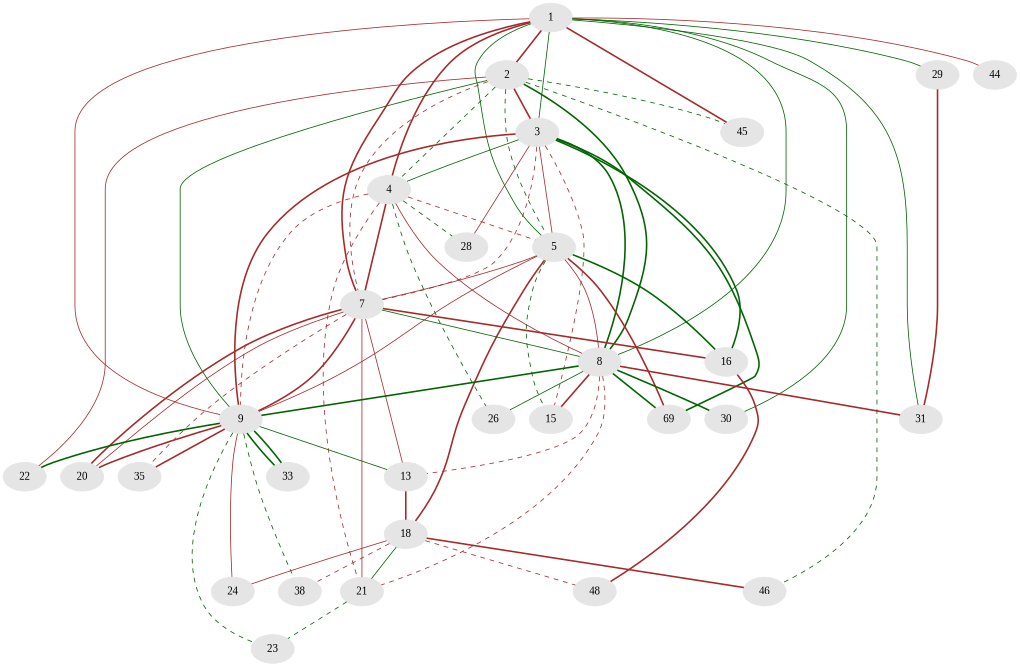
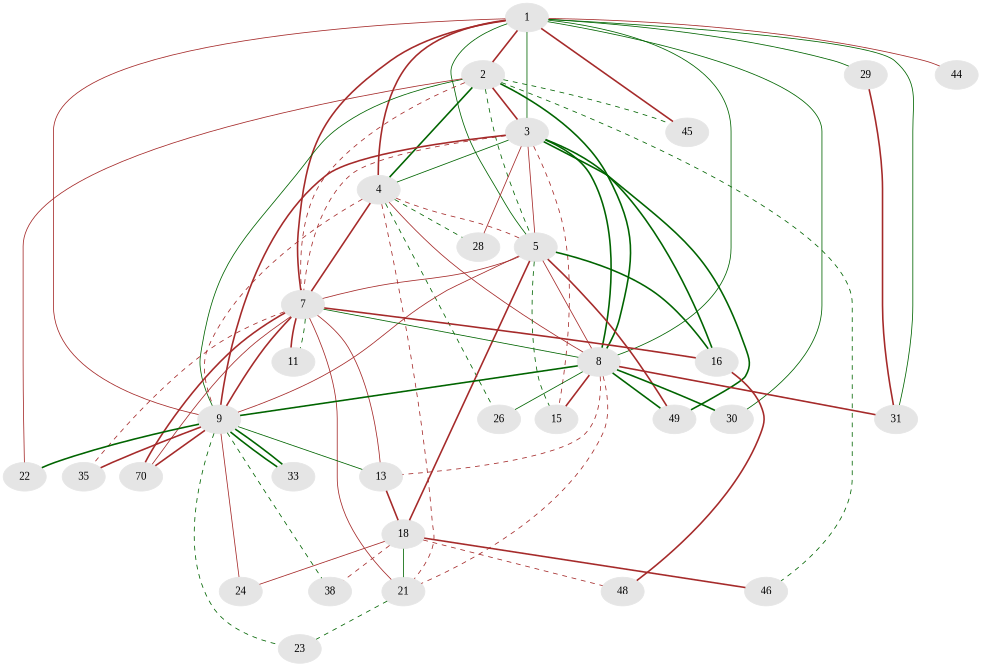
edge "2" -- "4": style dashed -> bold
node "11": added
node "69": label "69" -> "49"
node "20": label "20" -> "70"
